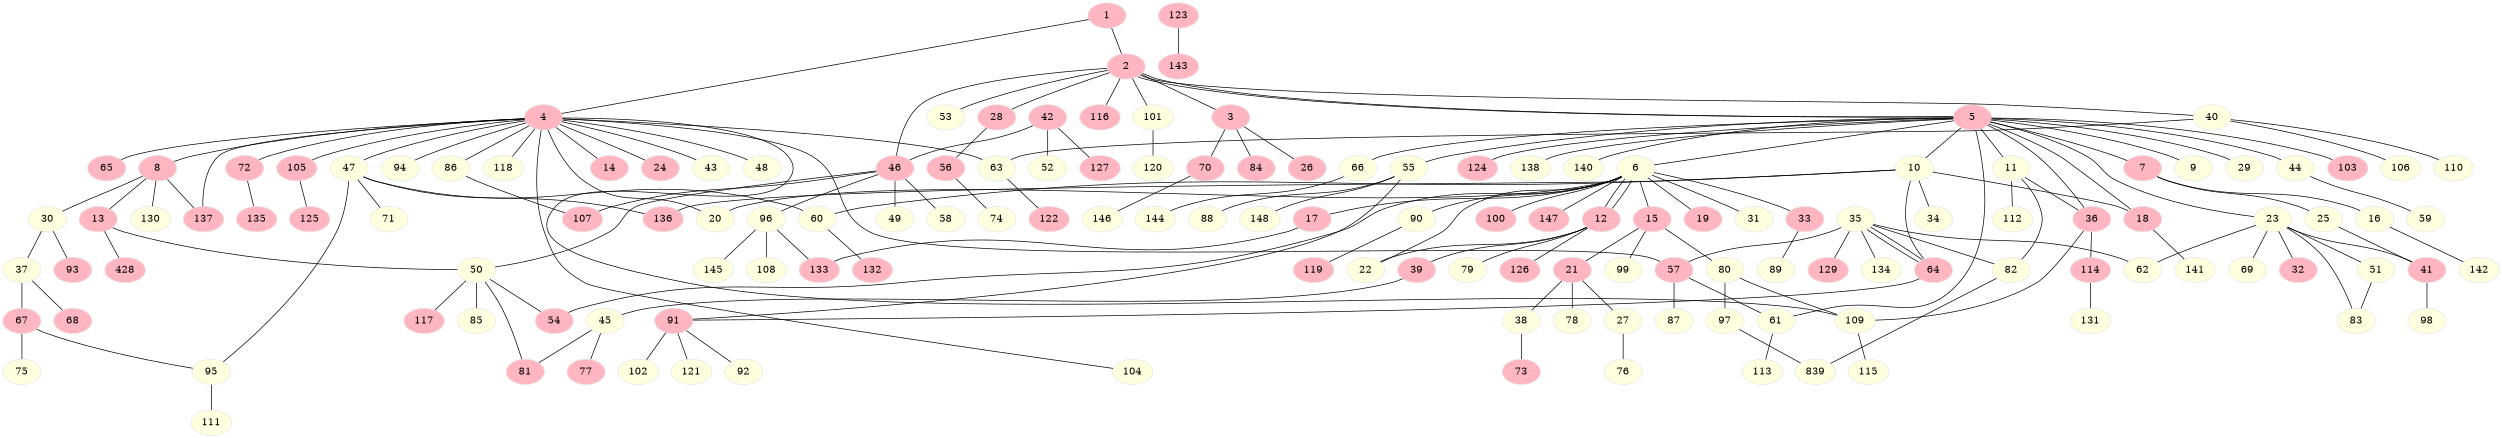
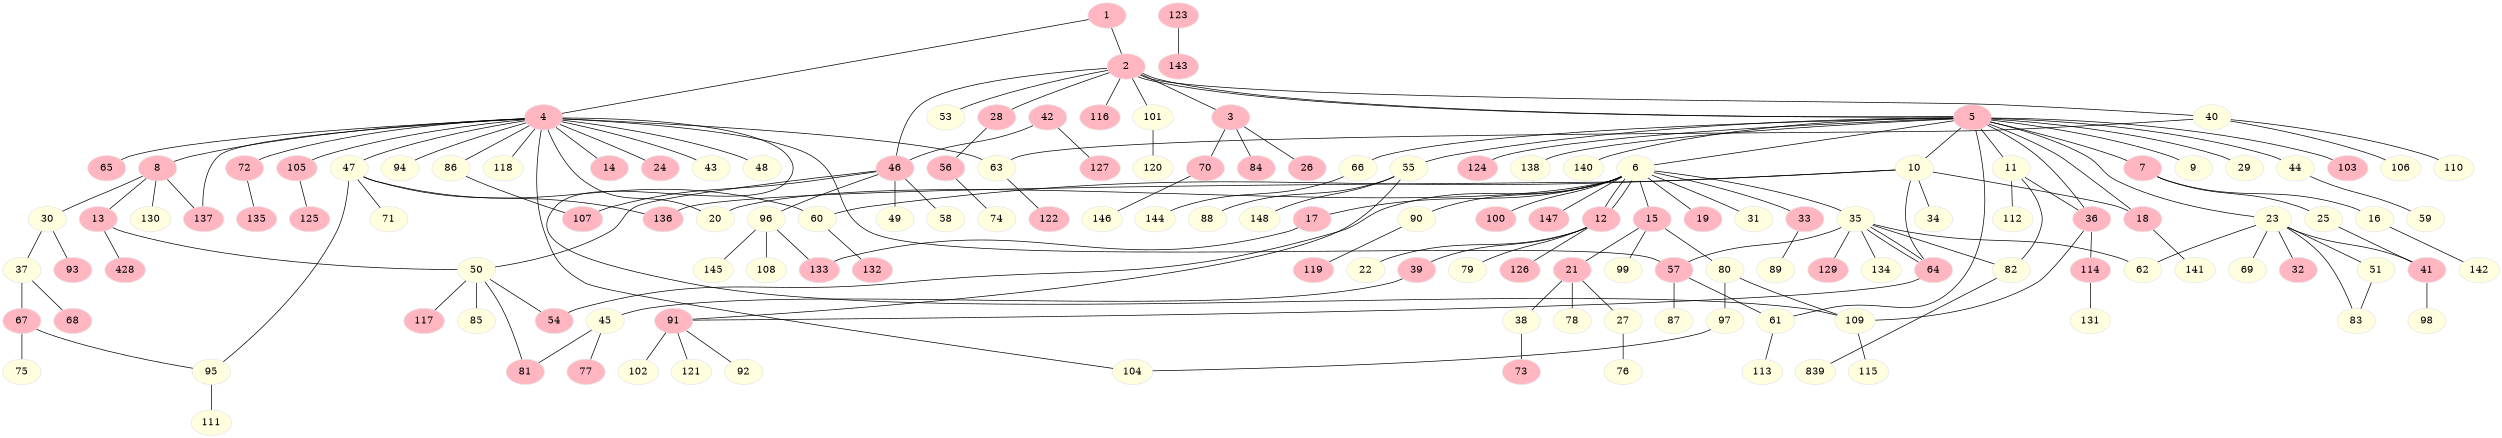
node "52": removed
edge "6" -- "22": now "6" -- "35"
edge "97" -- "839": now "97" -- "104"
